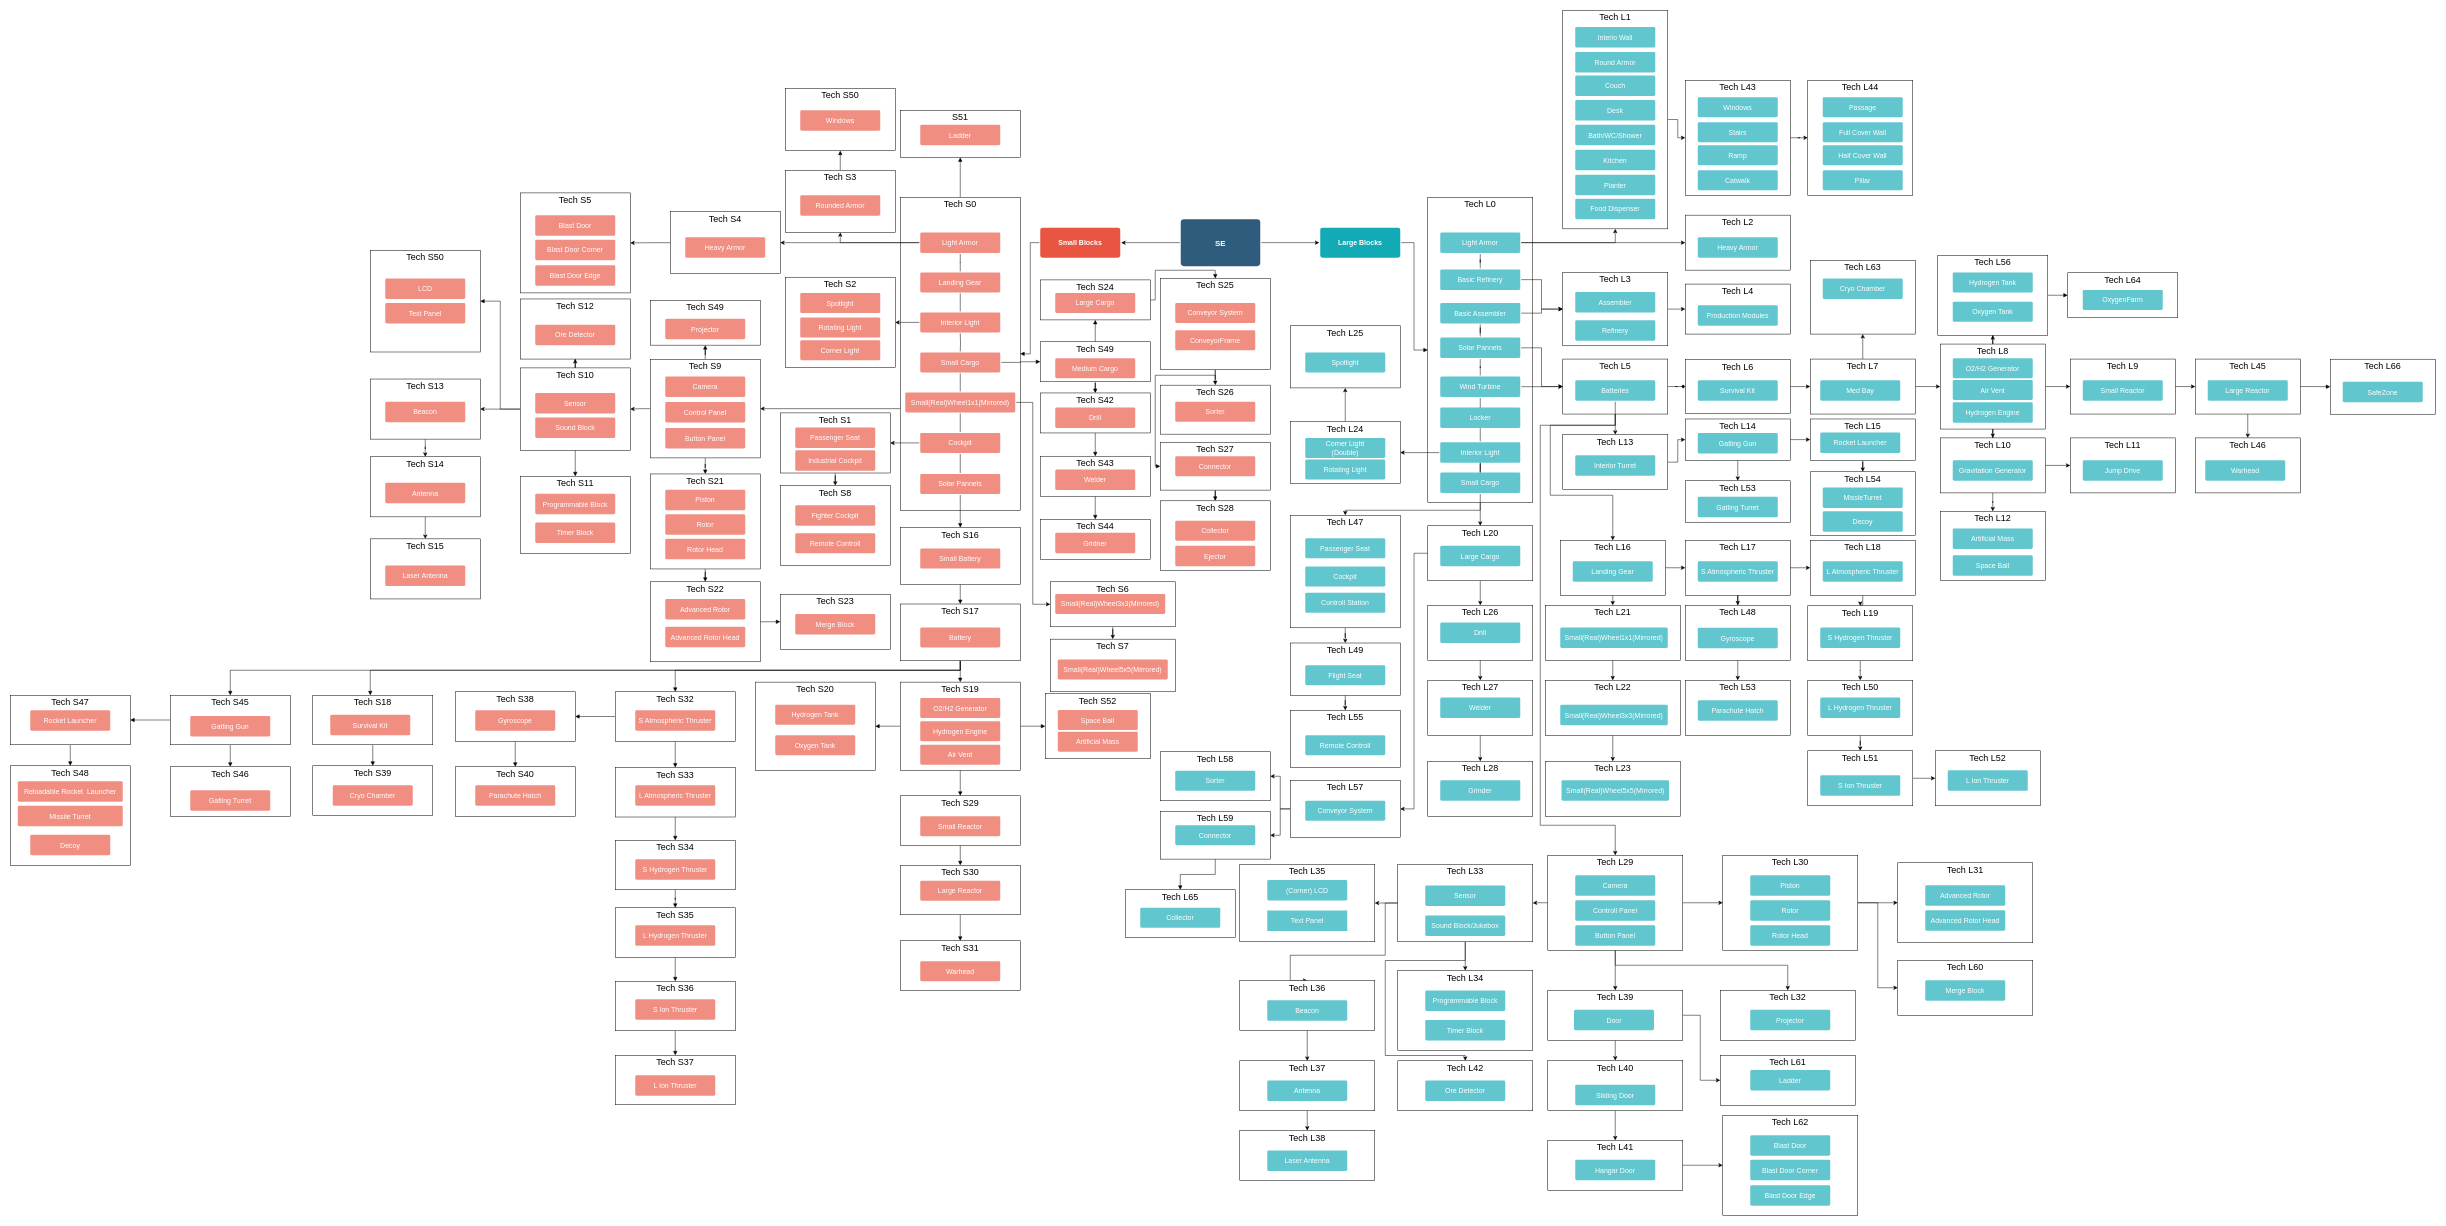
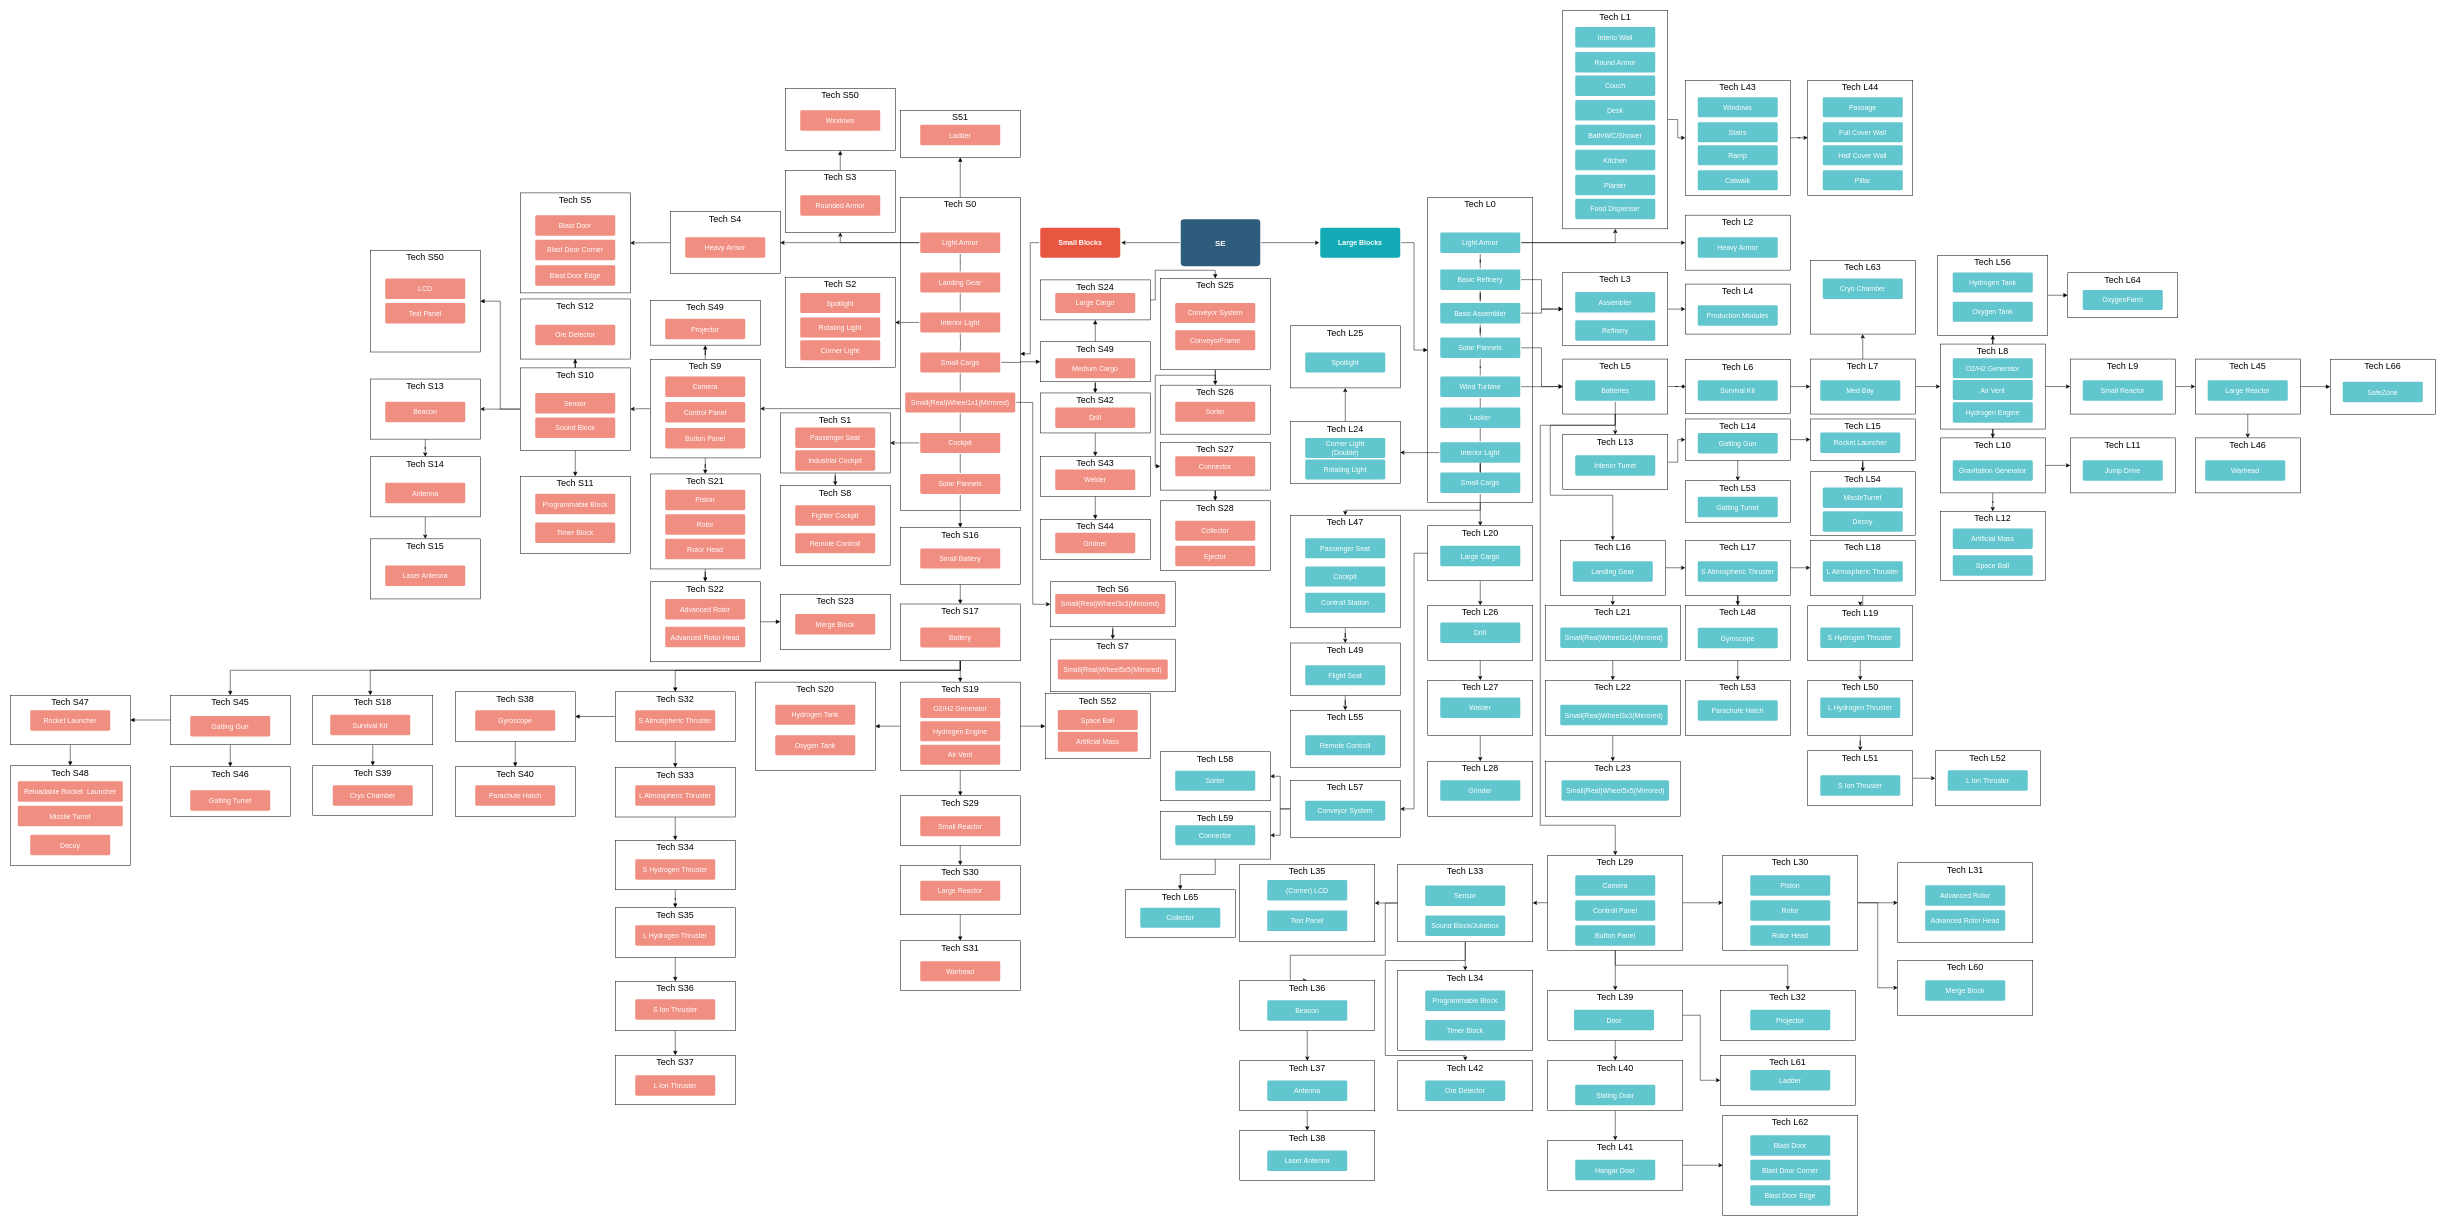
edge "Basic Refinery" -- "Basic Assembler": added
